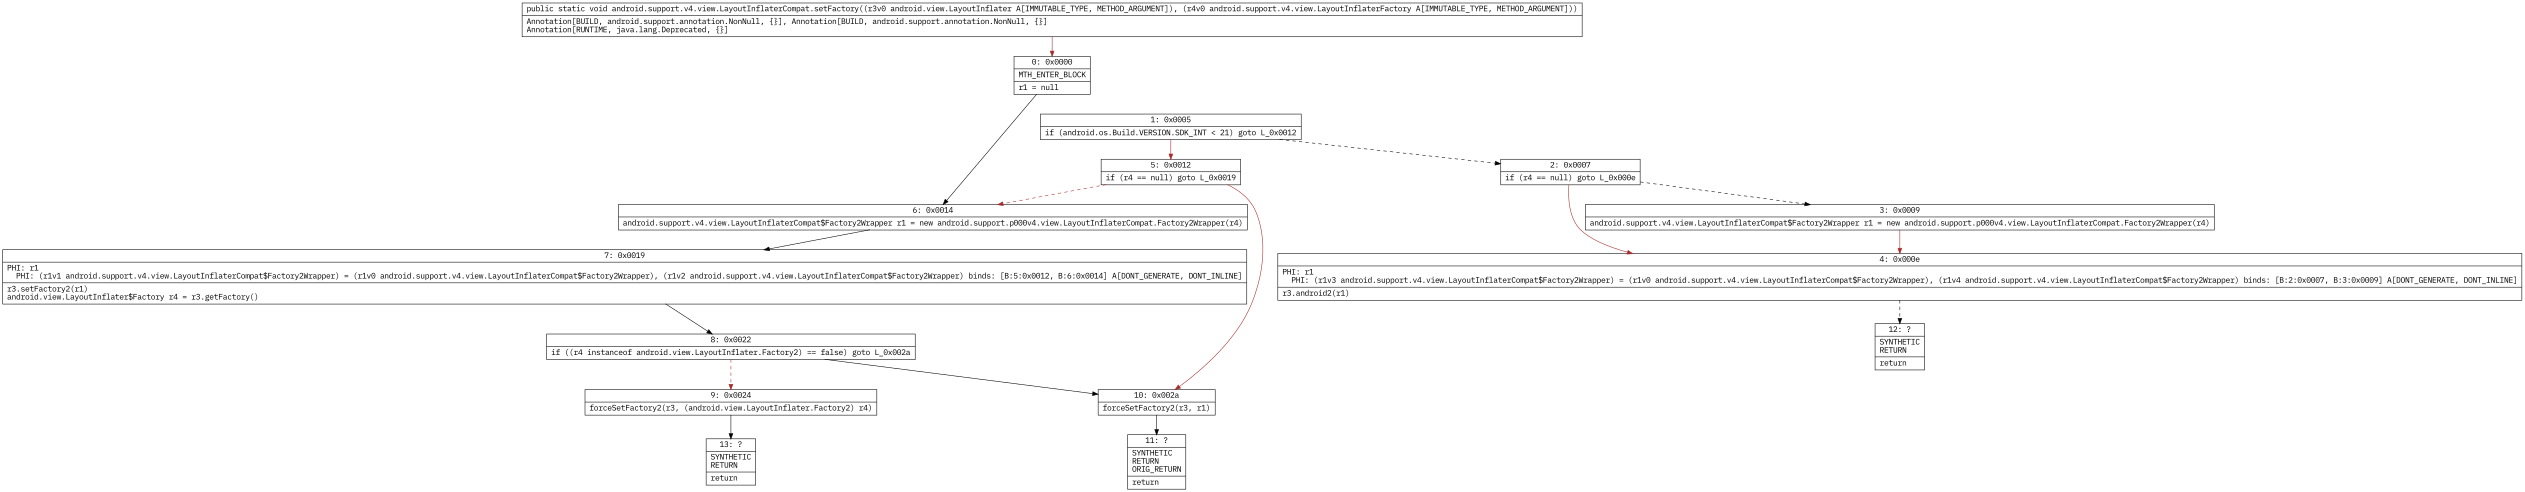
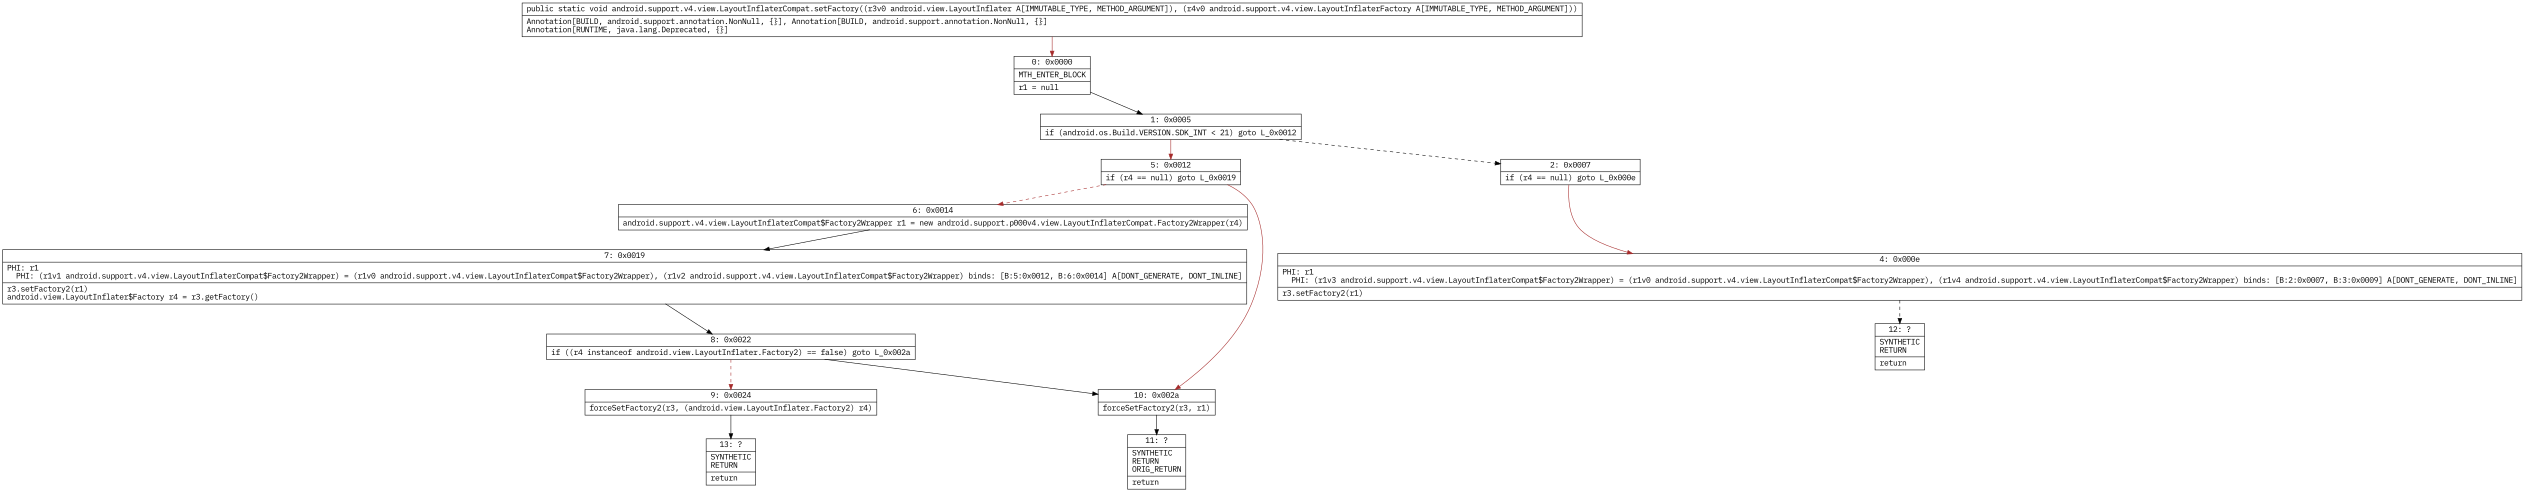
edge "0: 0x0000" -> "6: 0x0014": now "0: 0x0000" -> "1: 0x0005"
node "3: 0x0009": removed
node "4: 0x000e": text "r3.android2(r1)" -> "r3.setFactory2(r1)"
